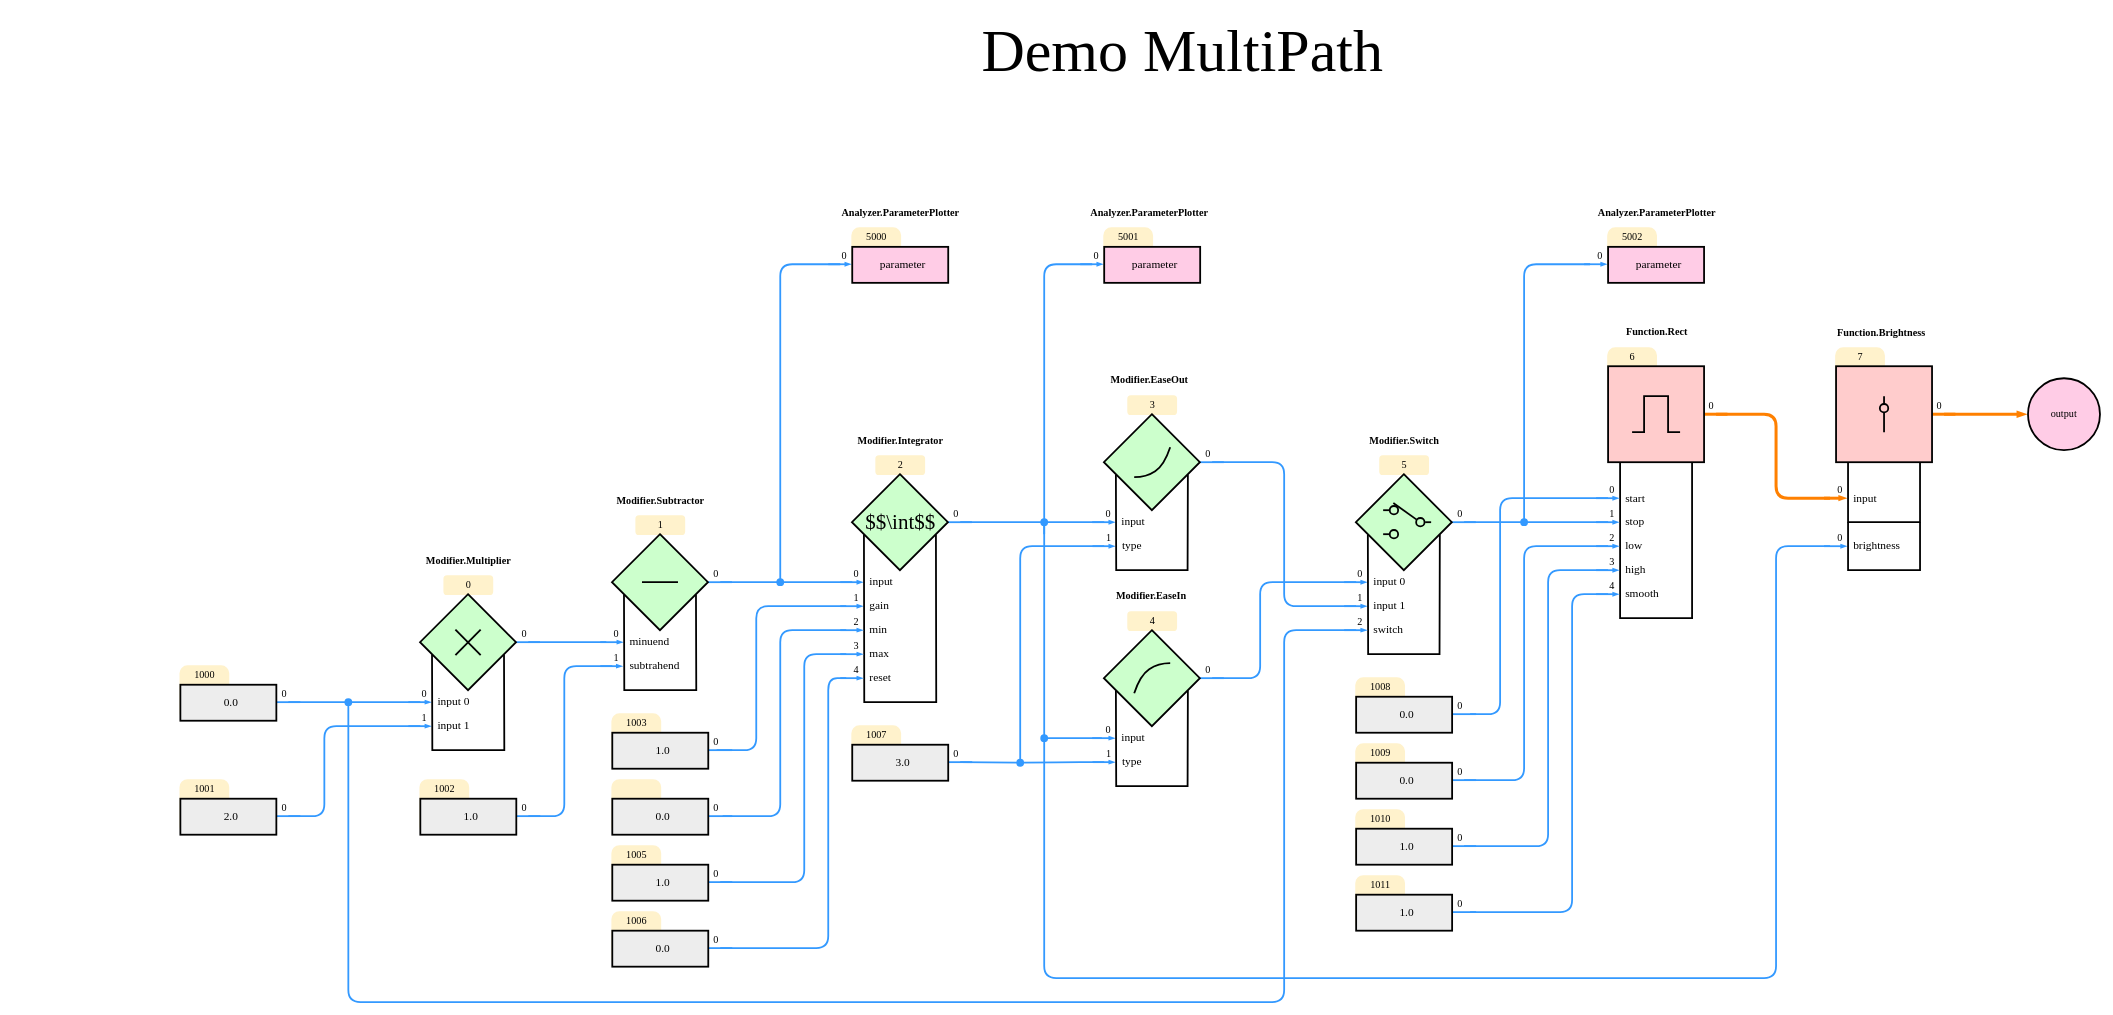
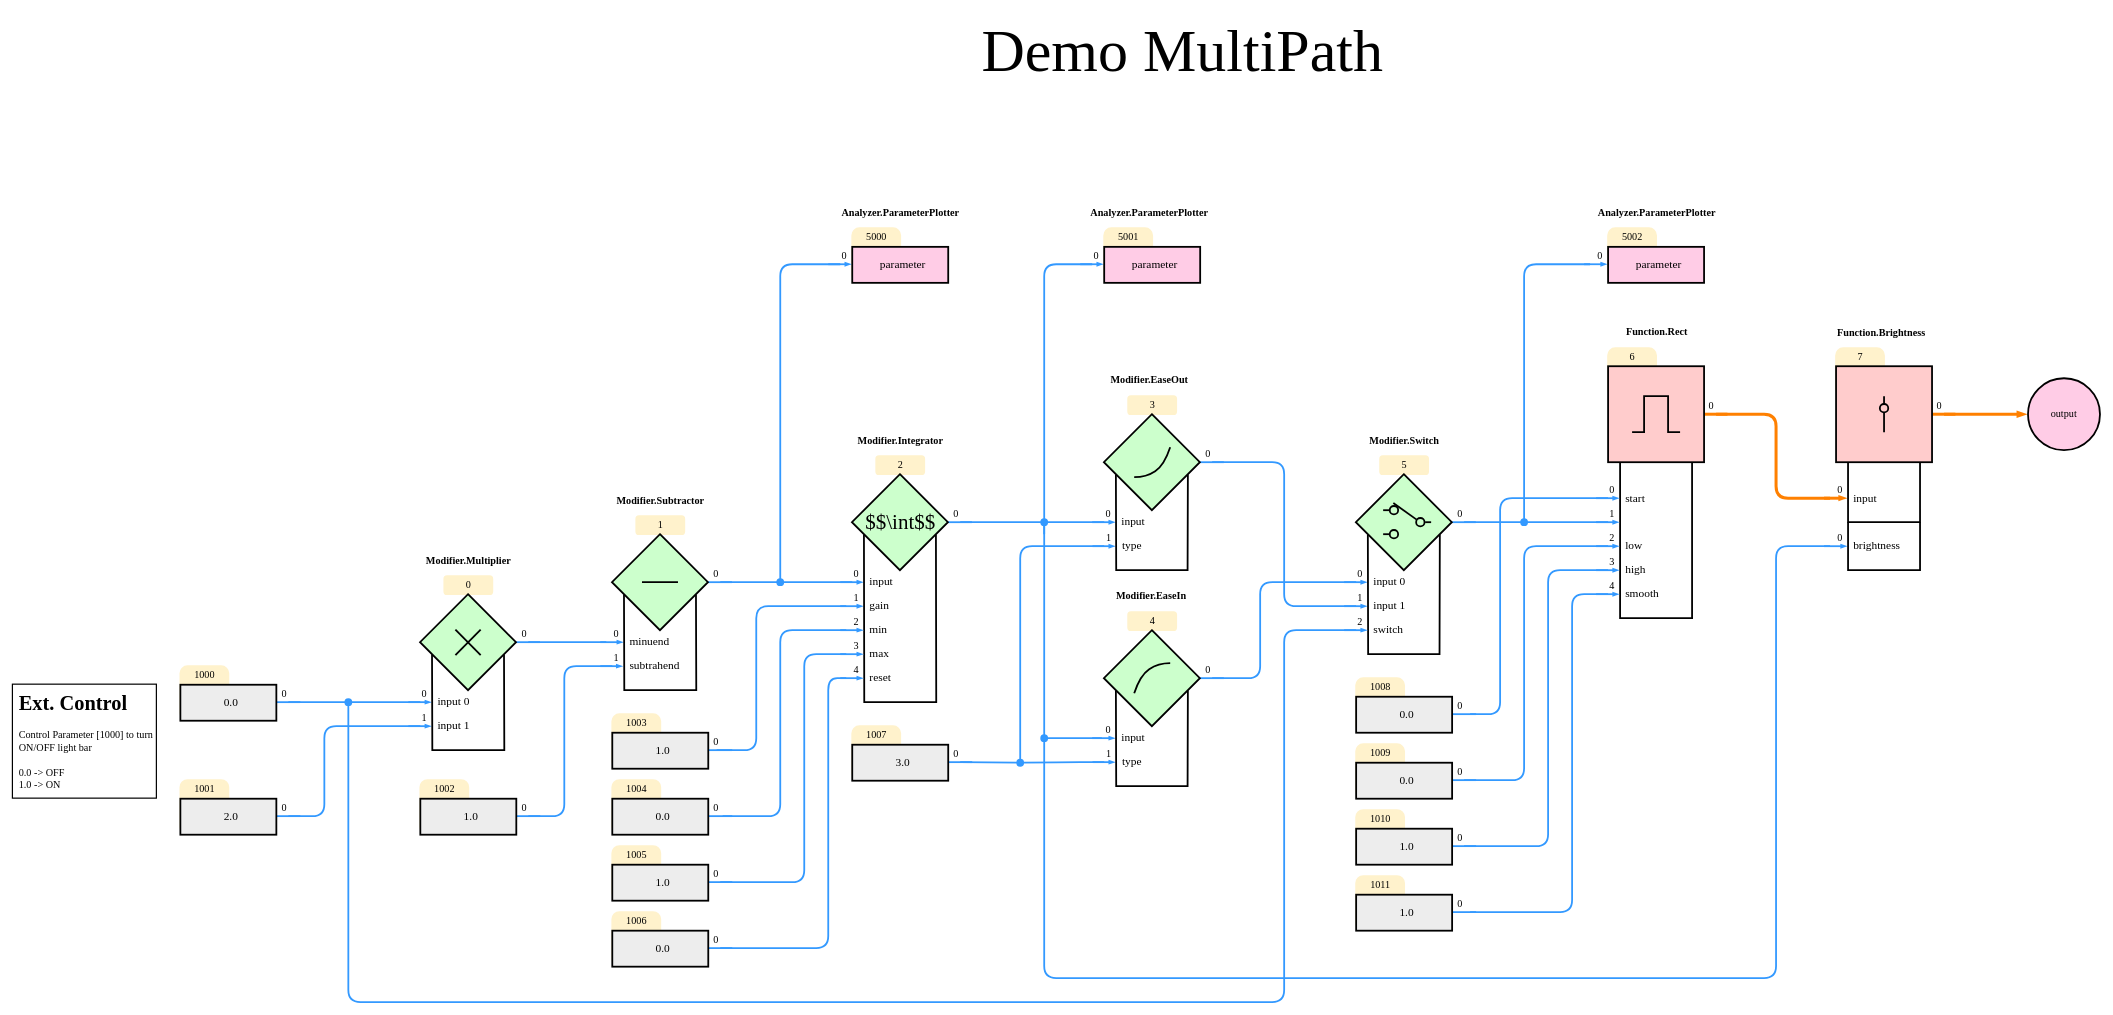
node "stop": removed
node "Ext. Control Control Parameter [1000] to turn ON/OFF light bar 0.0 -> OFF 1.0 -> ON": added
node "1004": added
